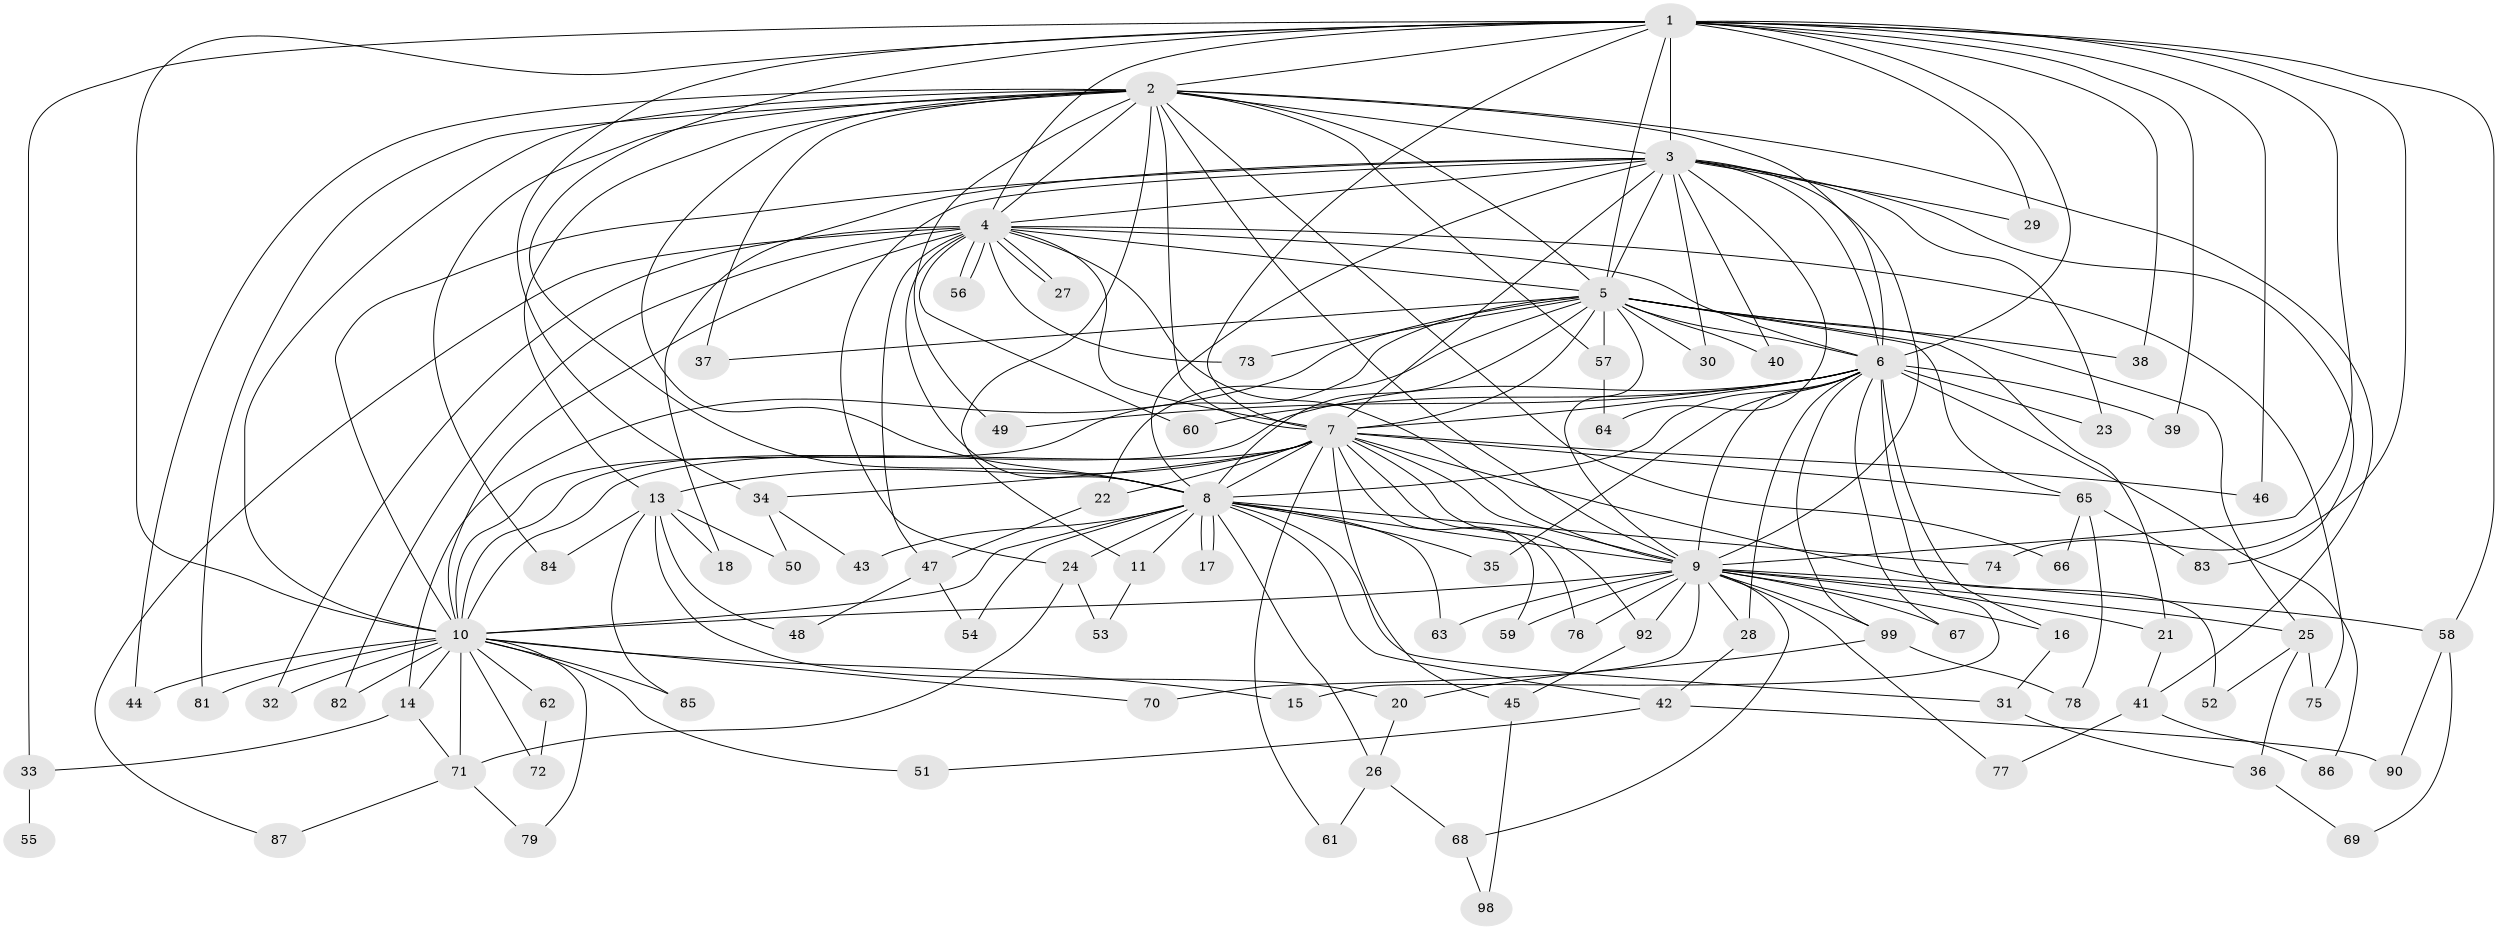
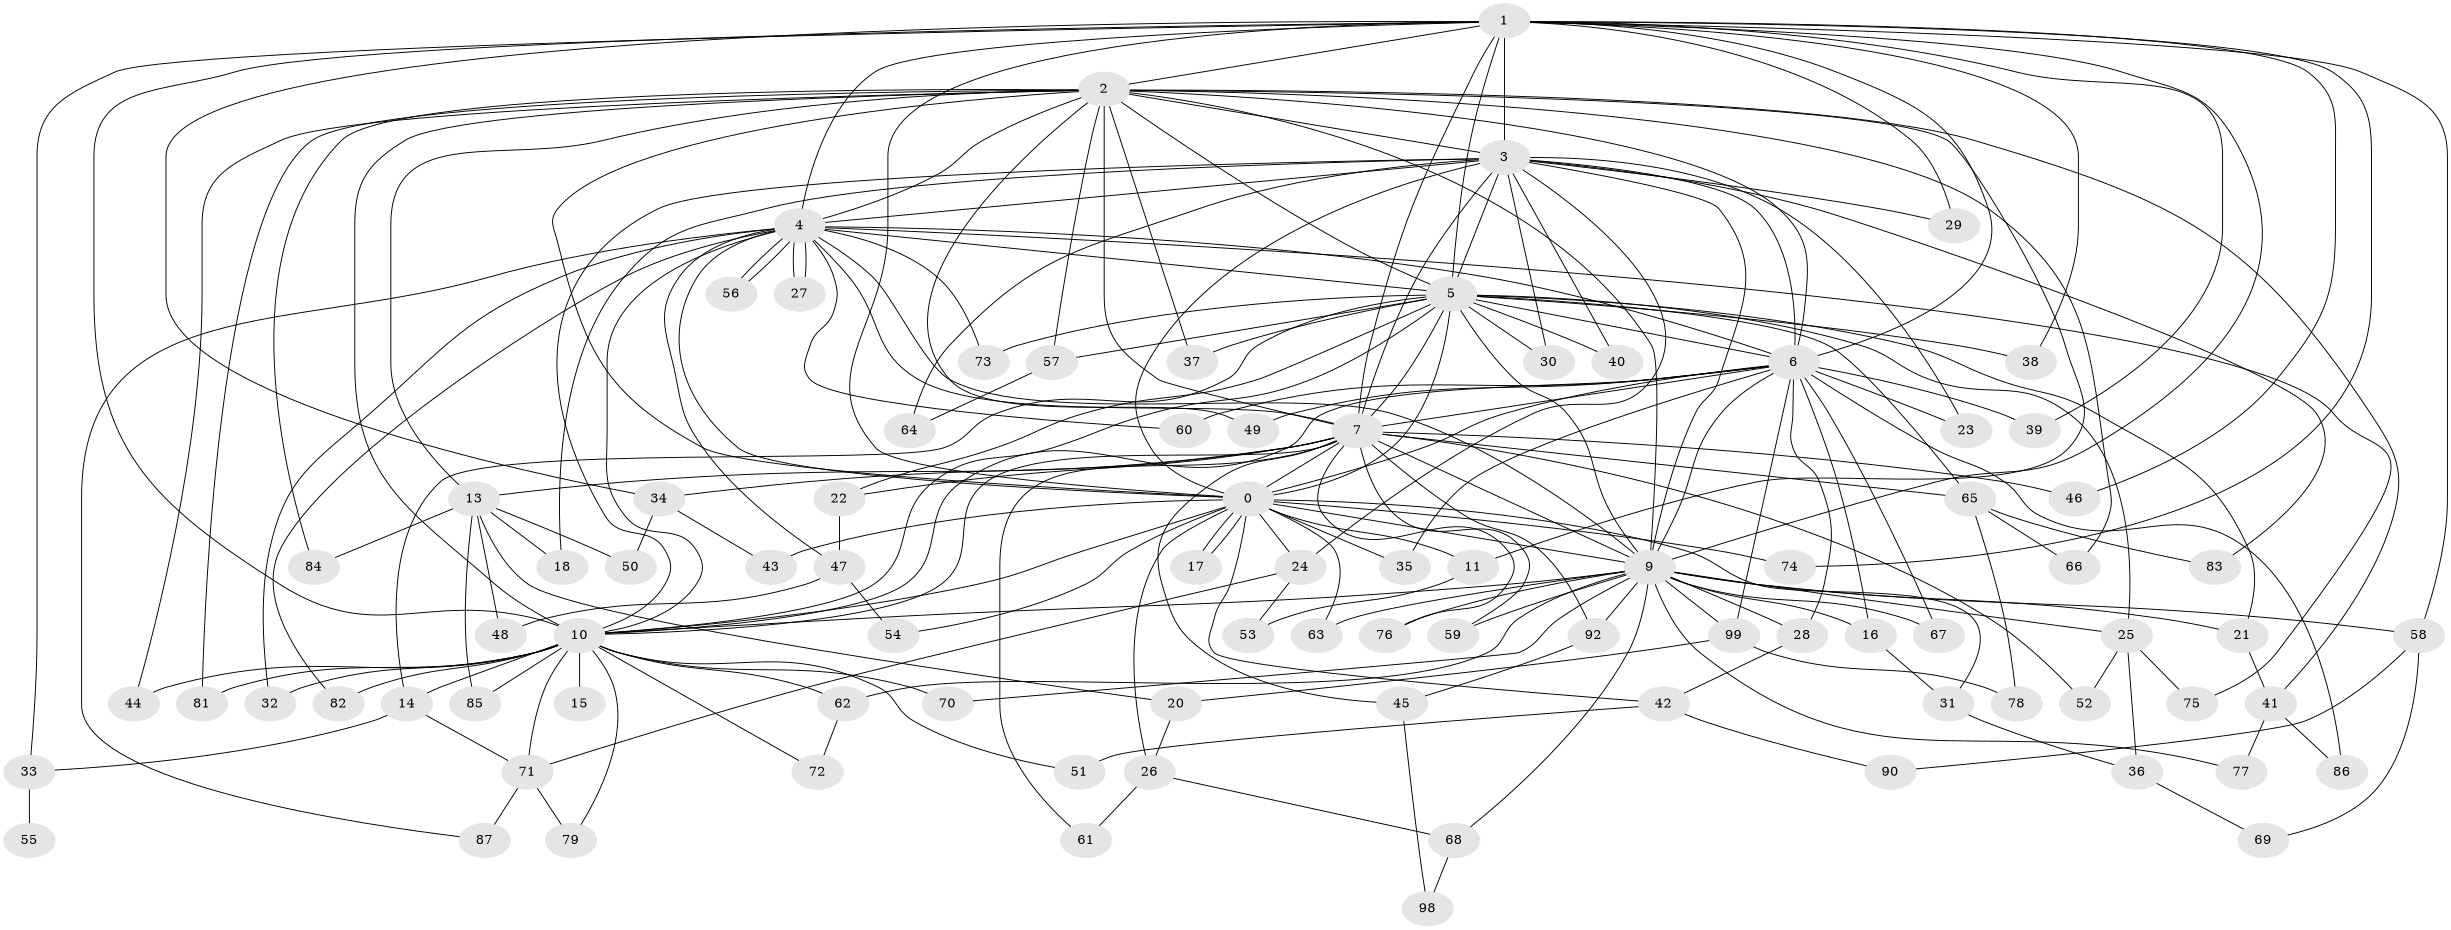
node "8": label "8" -> "0"
edge "9" -- "62": added
edge "6" -- "15": removed
